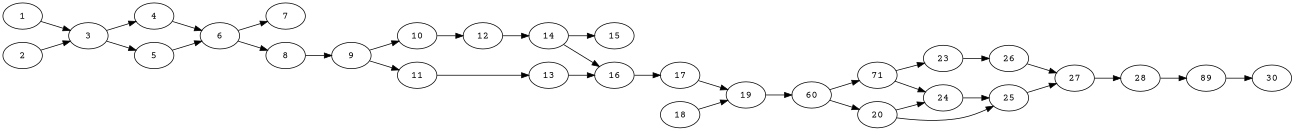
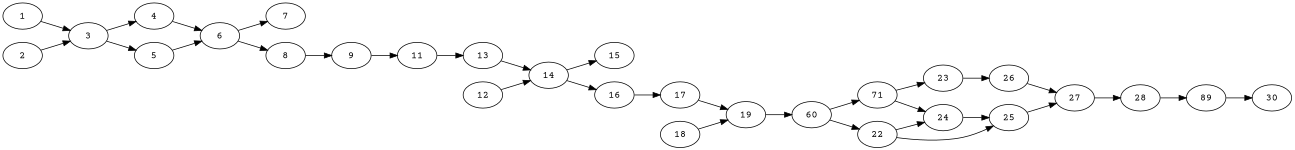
node "10": removed
edge "13" -> "16": now "13" -> "14"
node "20": label "20" -> "22"
